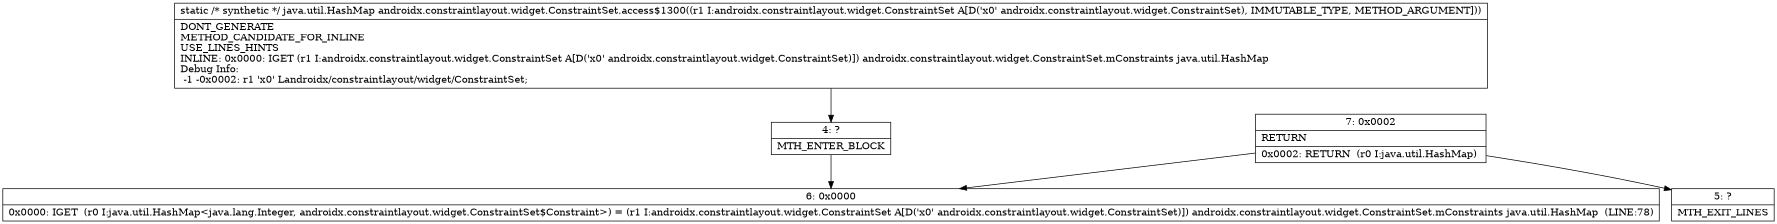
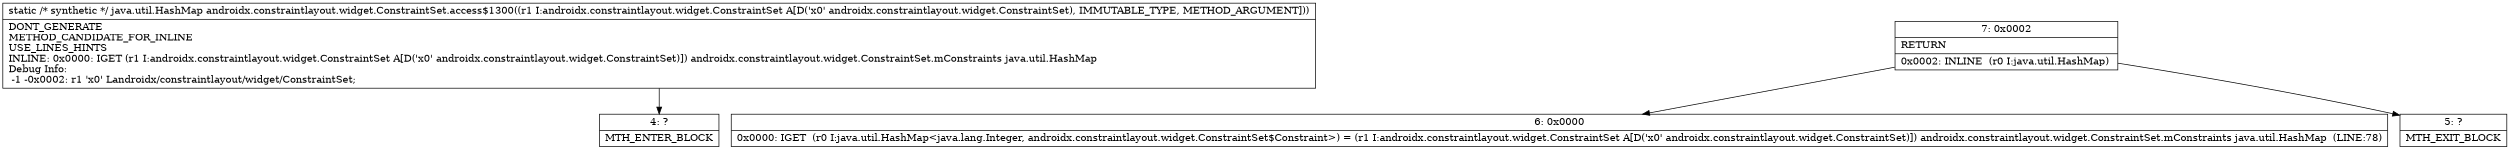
node "7: 0x0002": text "0x0002: RETURN  (r0 I:java.util.HashMap)" -> "0x0002: INLINE  (r0 I:java.util.HashMap)"
edge "4: ?" -> "6: 0x0000": removed
node "5: ?": text "MTH_EXIT_LINES" -> "MTH_EXIT_BLOCK"
